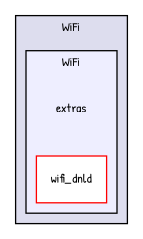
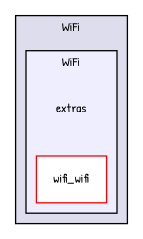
node "wifi_dnld": label "wifi_dnld" -> "wifi_wifi"
